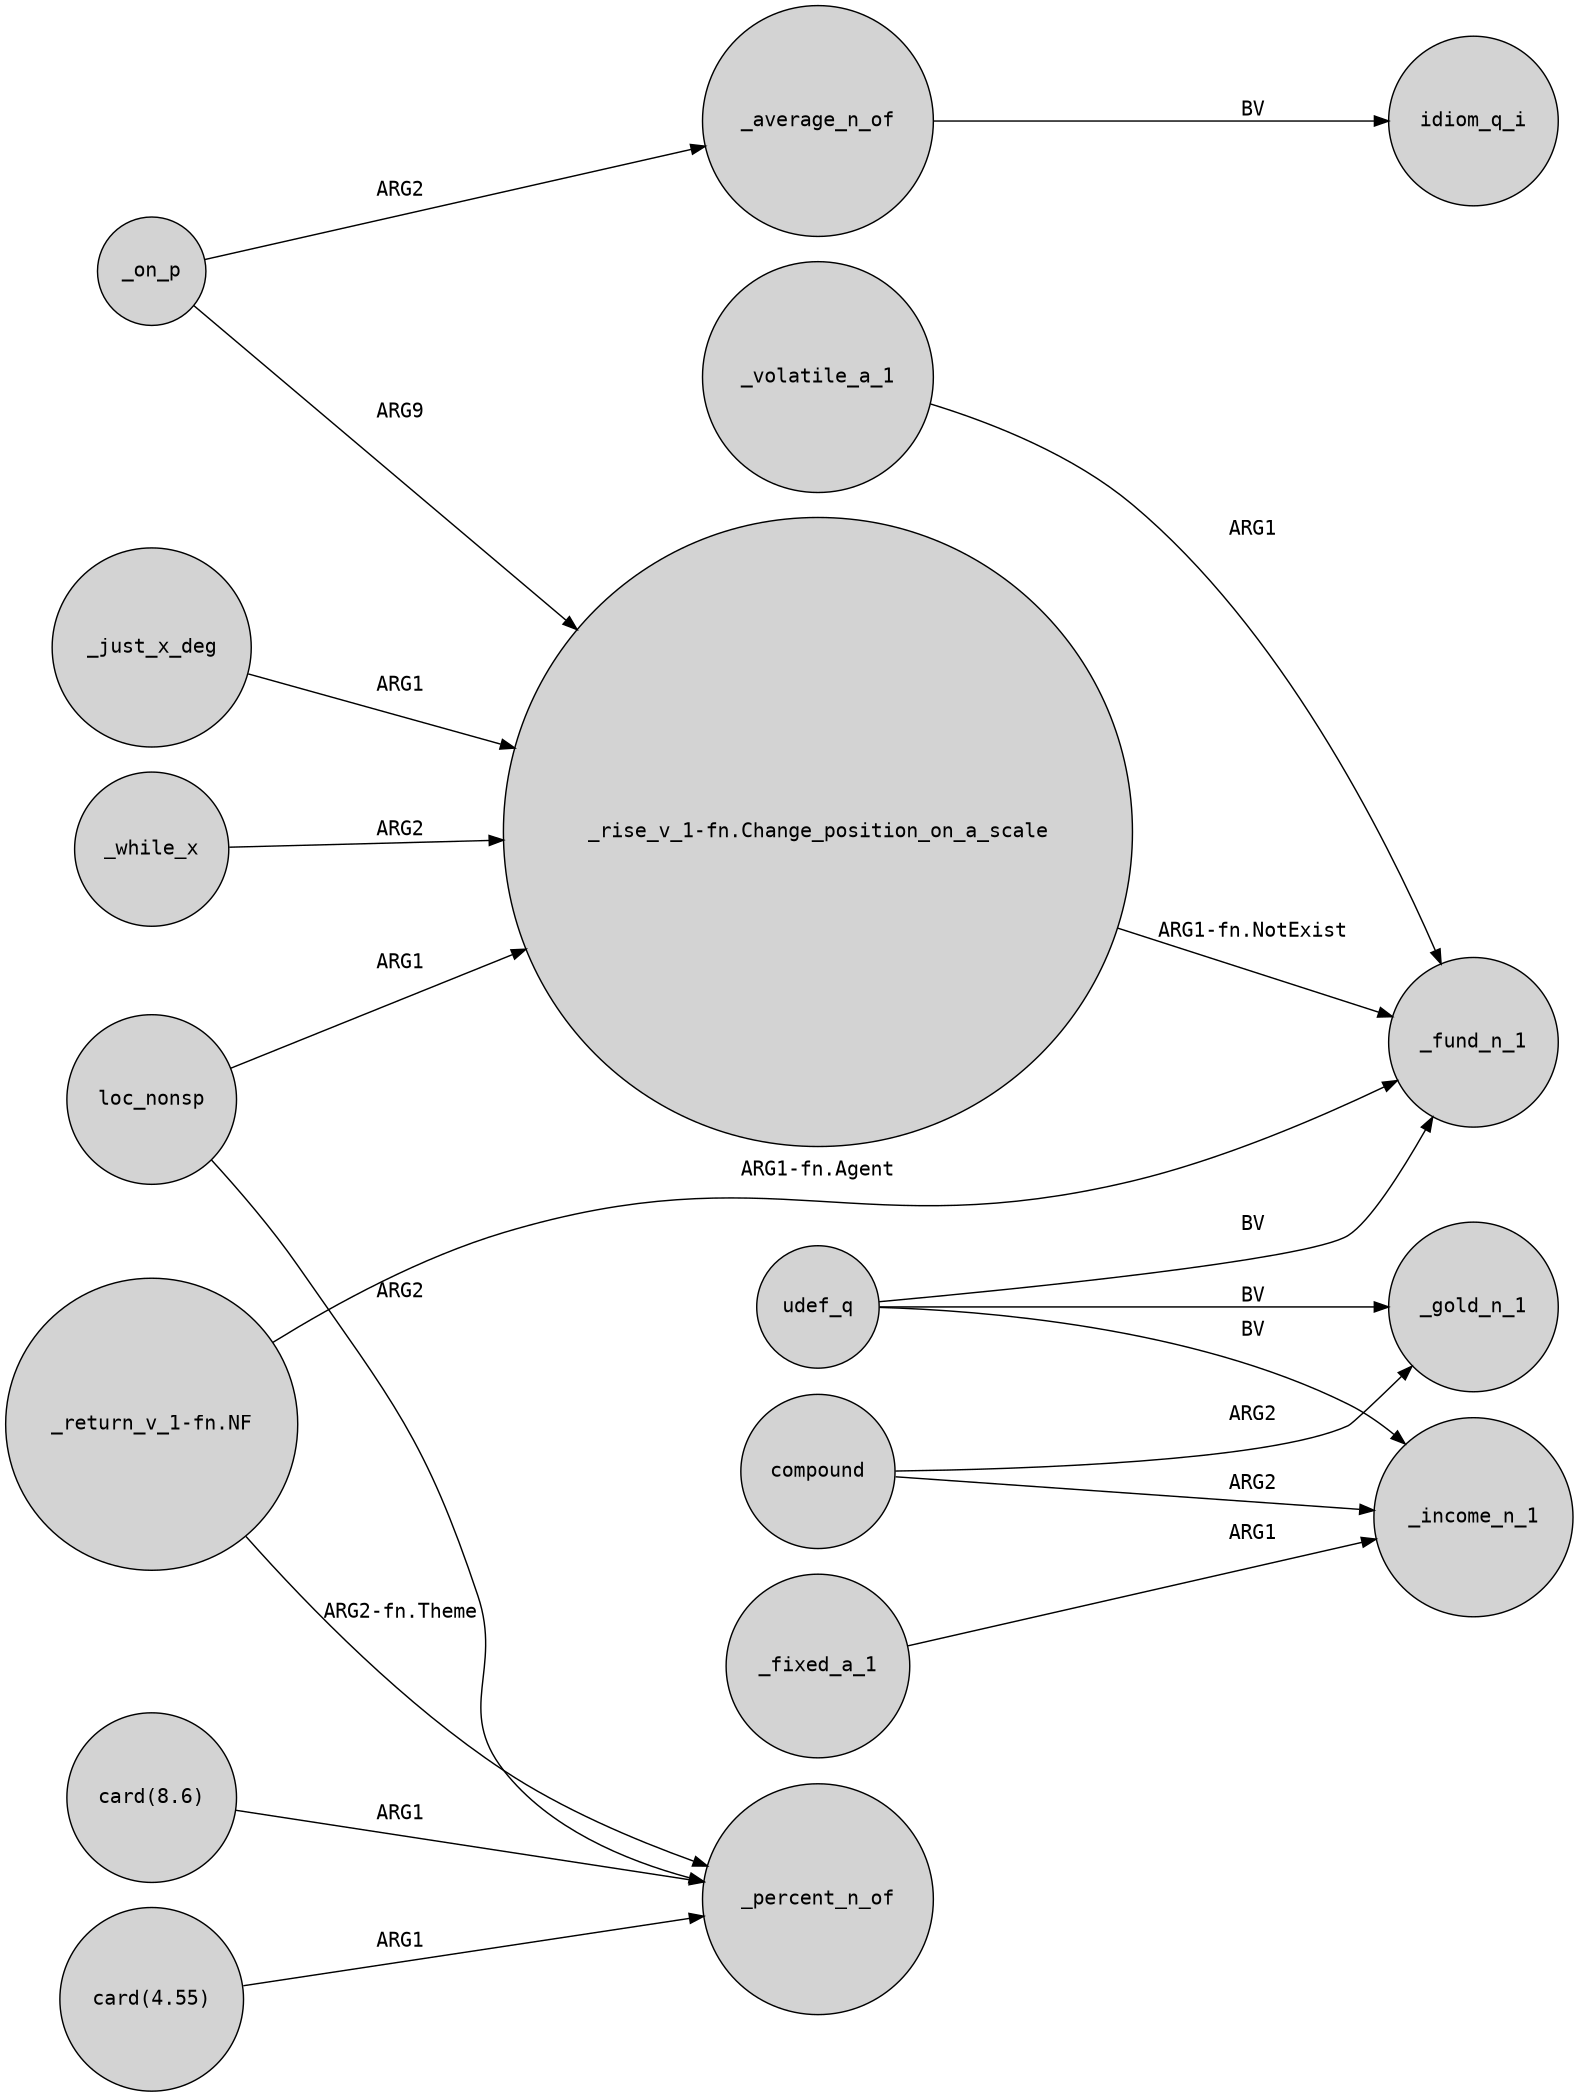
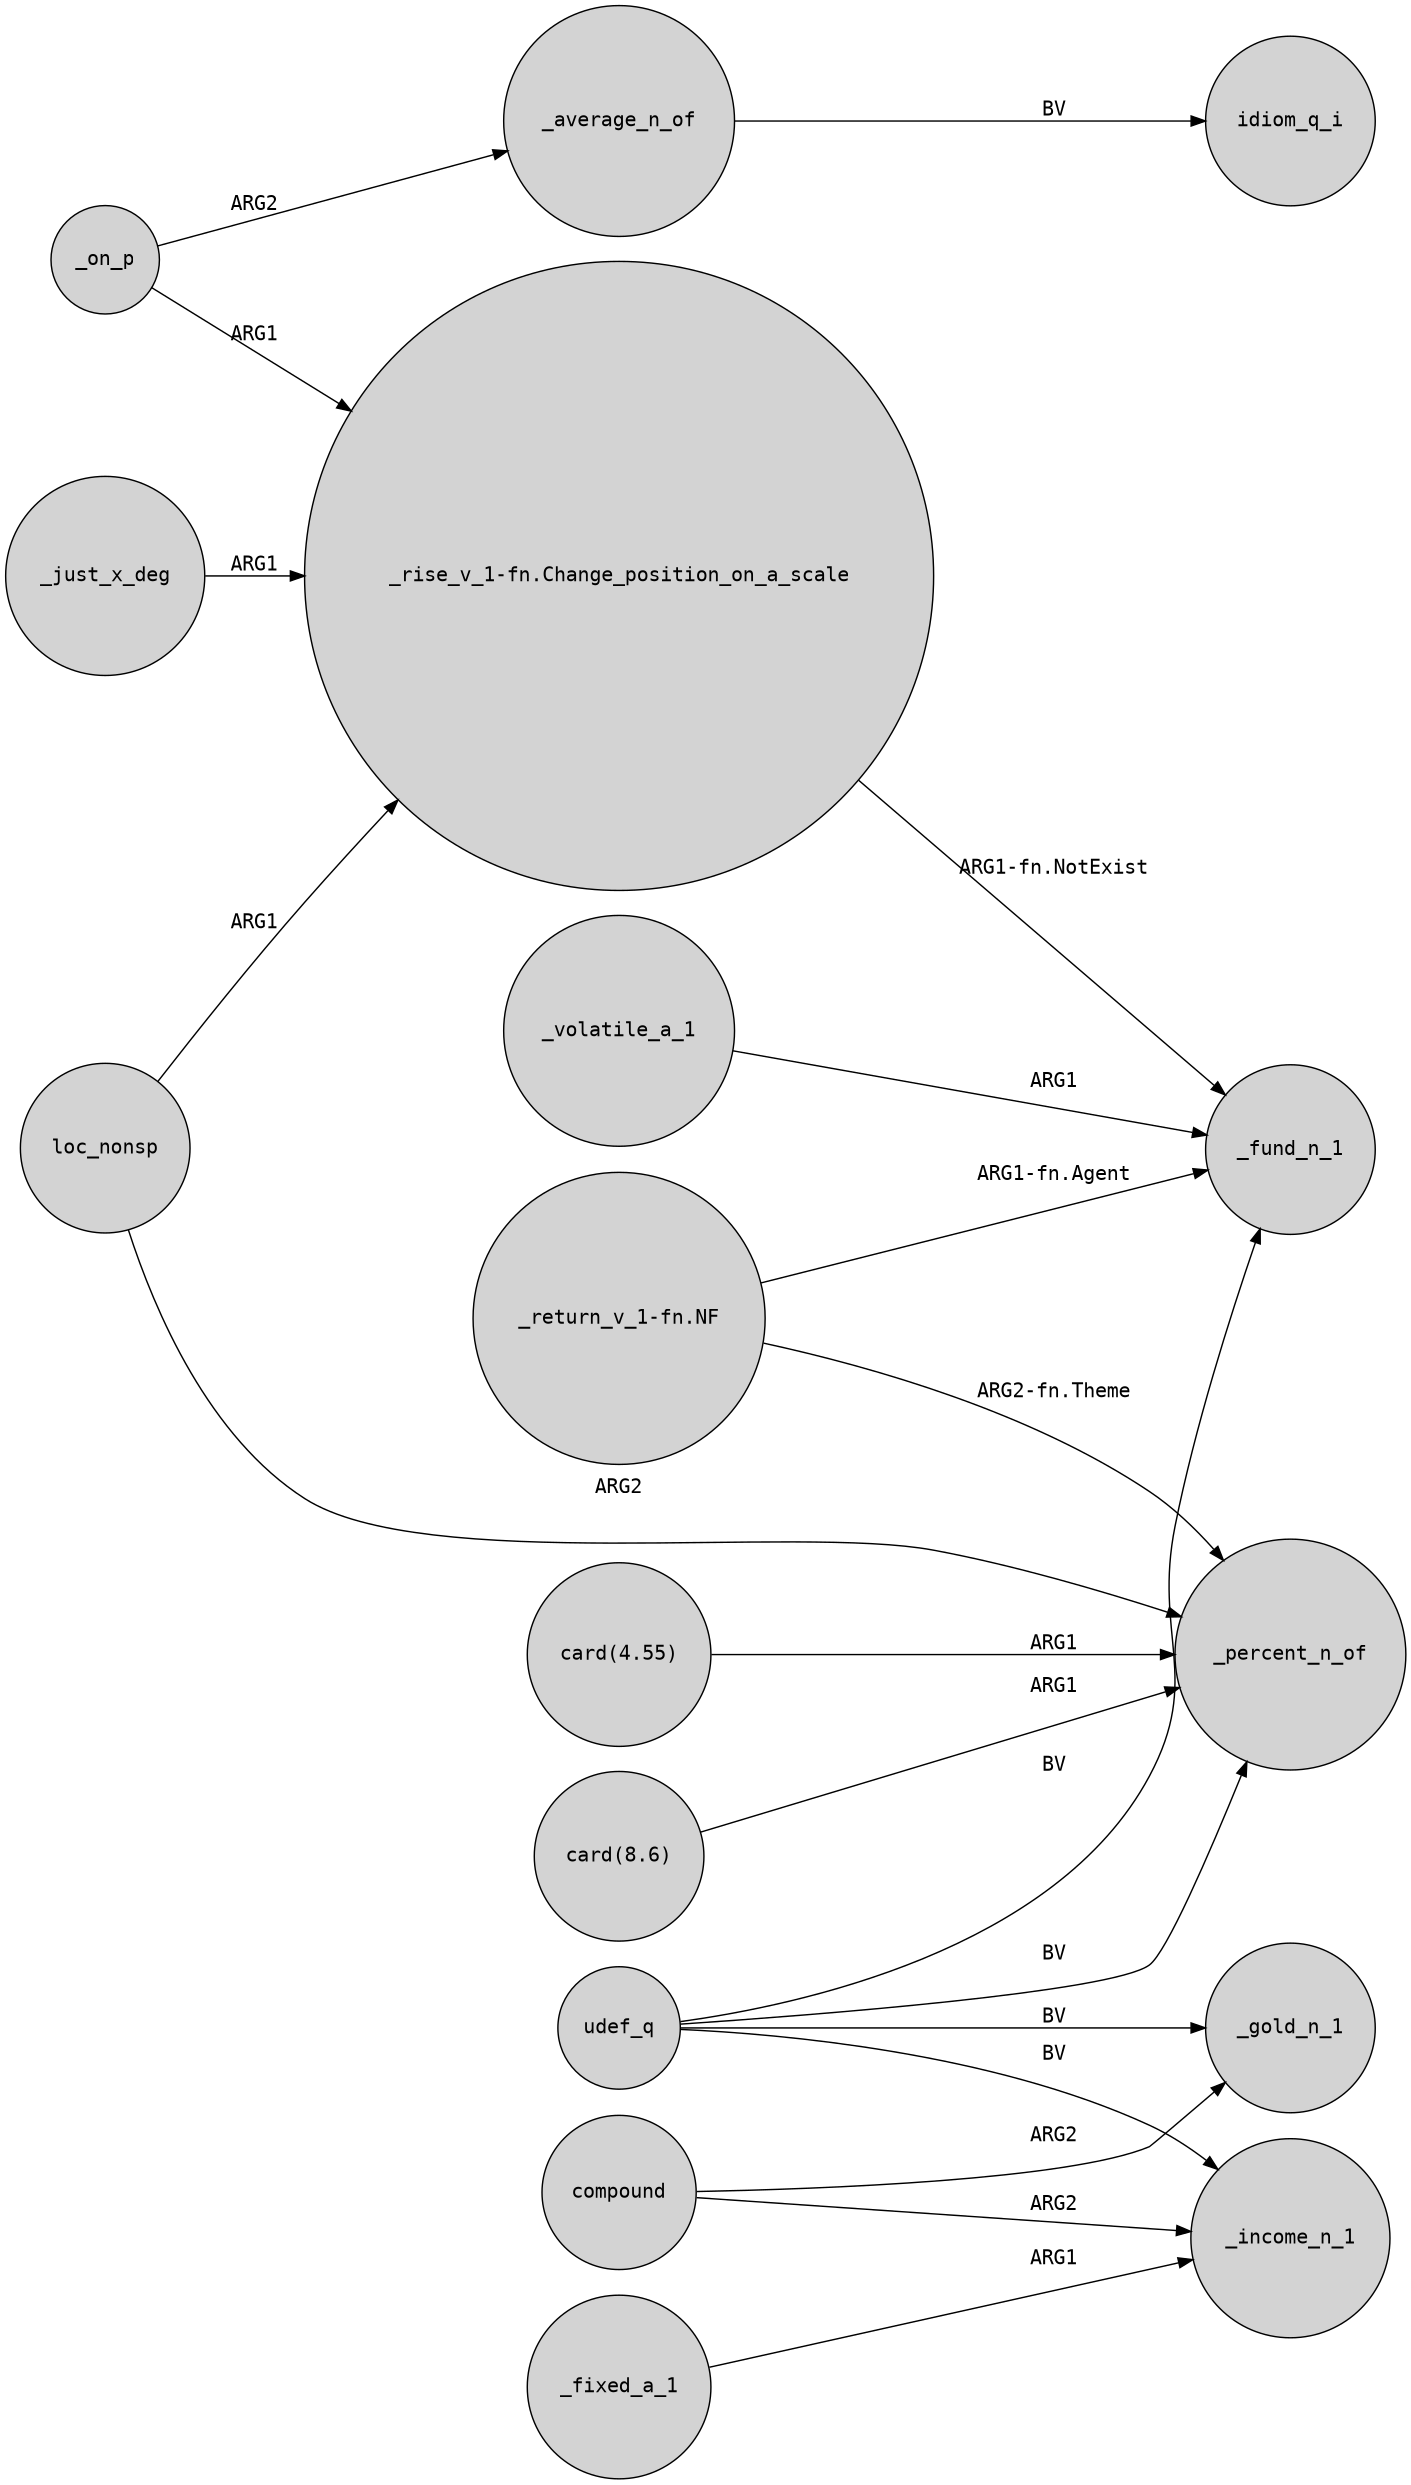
edge "_on_p" -> "_rise_v_1-fn.Change_position_on_a_scale": label "ARG9" -> "ARG1"
node "_while_x": removed
edge "udef_q" -> "_percent_n_of": added, label "BV"
